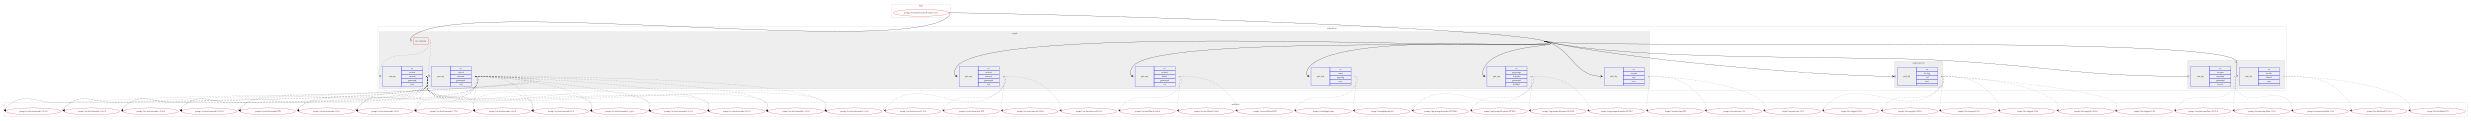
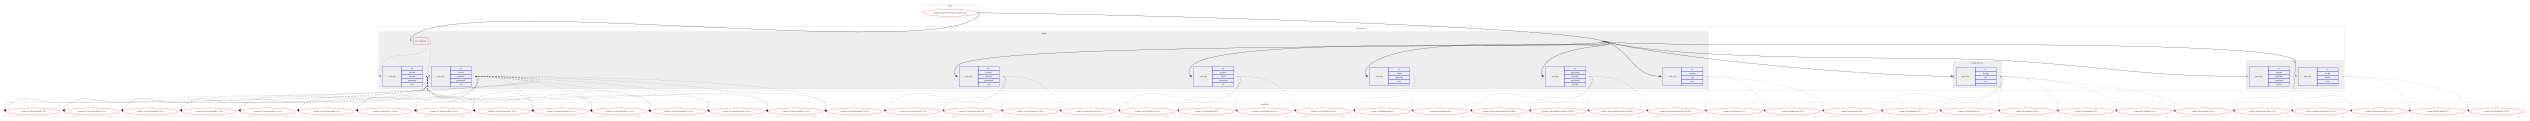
node "portage://sys-devel/automake-1.4_p6-r2": label "portage://sys-devel/automake-1.4_p6-r2" -> "portage://sys-devel/sys-1.4_p6-r2"
node "portage://sys-devel/libtool-2.4.6-r4": added
